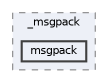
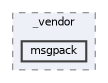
cluster "_msgpack": label "_msgpack" -> "_vendor"
